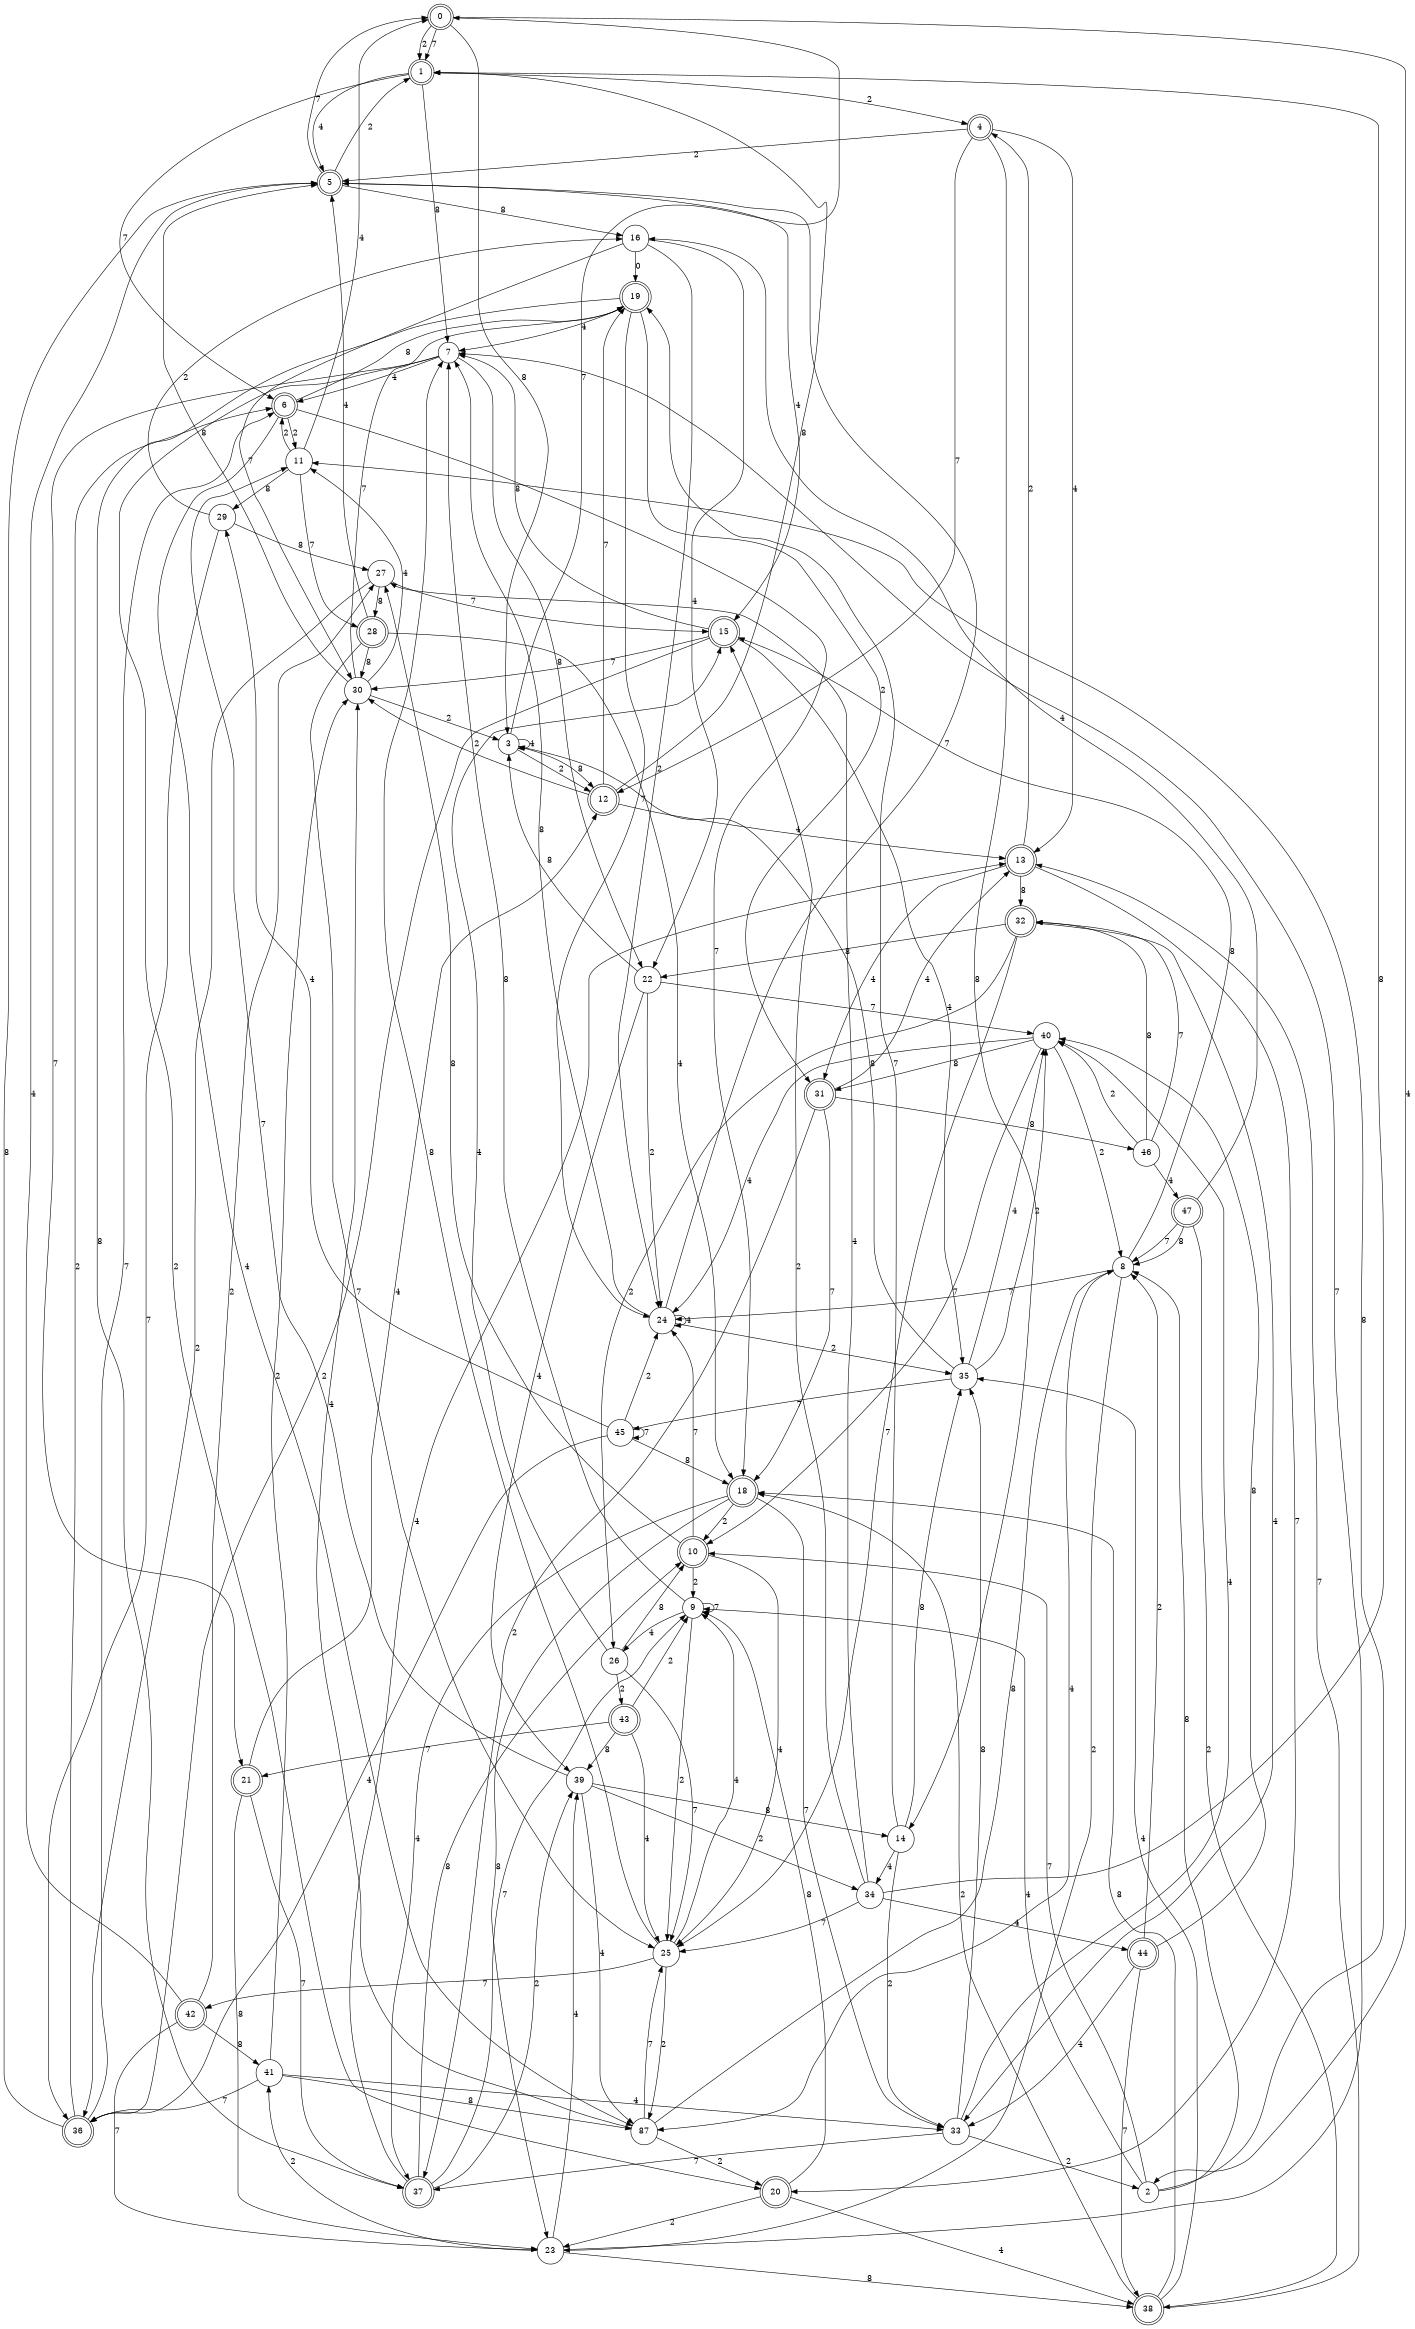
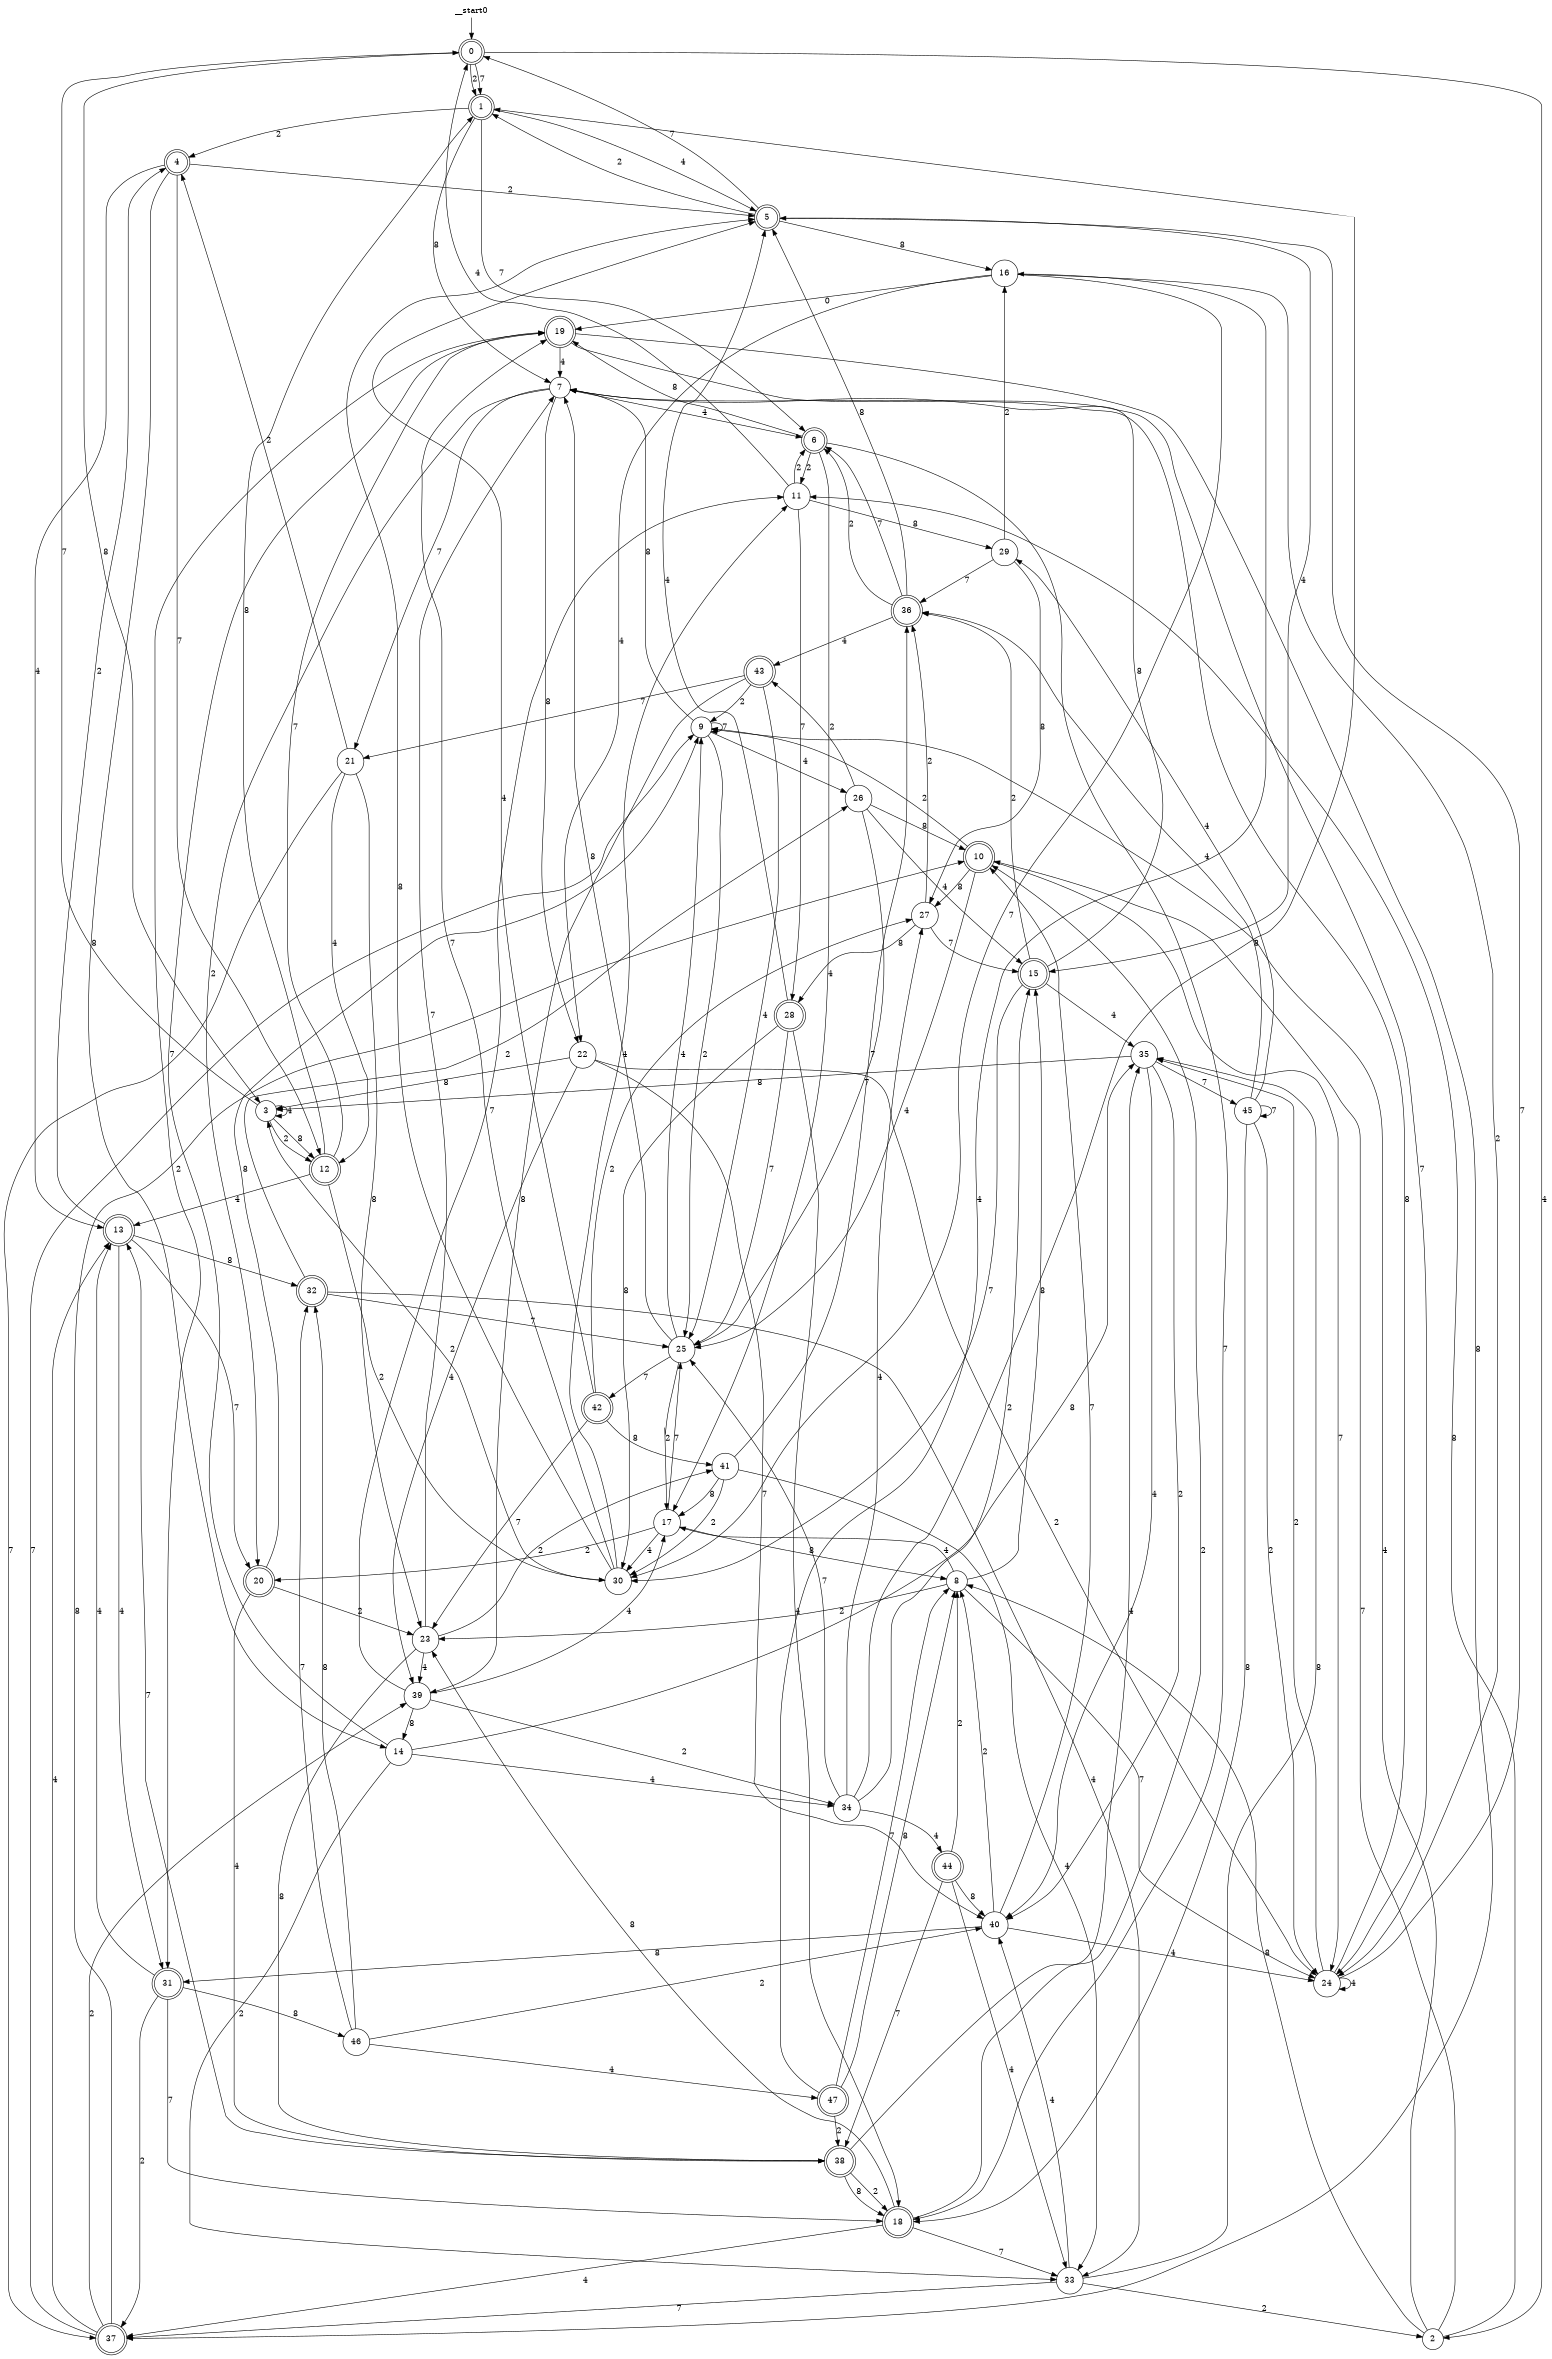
node "__start0": added
edge "21" -> "4": added, label "2"
edge "36" -> "43": added, label "4"
edge "32" -> "22": removed, label "8"
node "21": shape doublecircle -> circle
node "87": label "87" -> "17"
